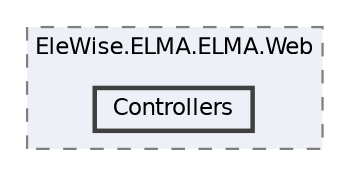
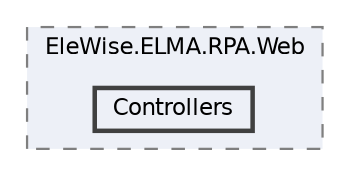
cluster "EleWise.ELMA.ELMA.Web": label "EleWise.ELMA.ELMA.Web" -> "EleWise.ELMA.RPA.Web"
